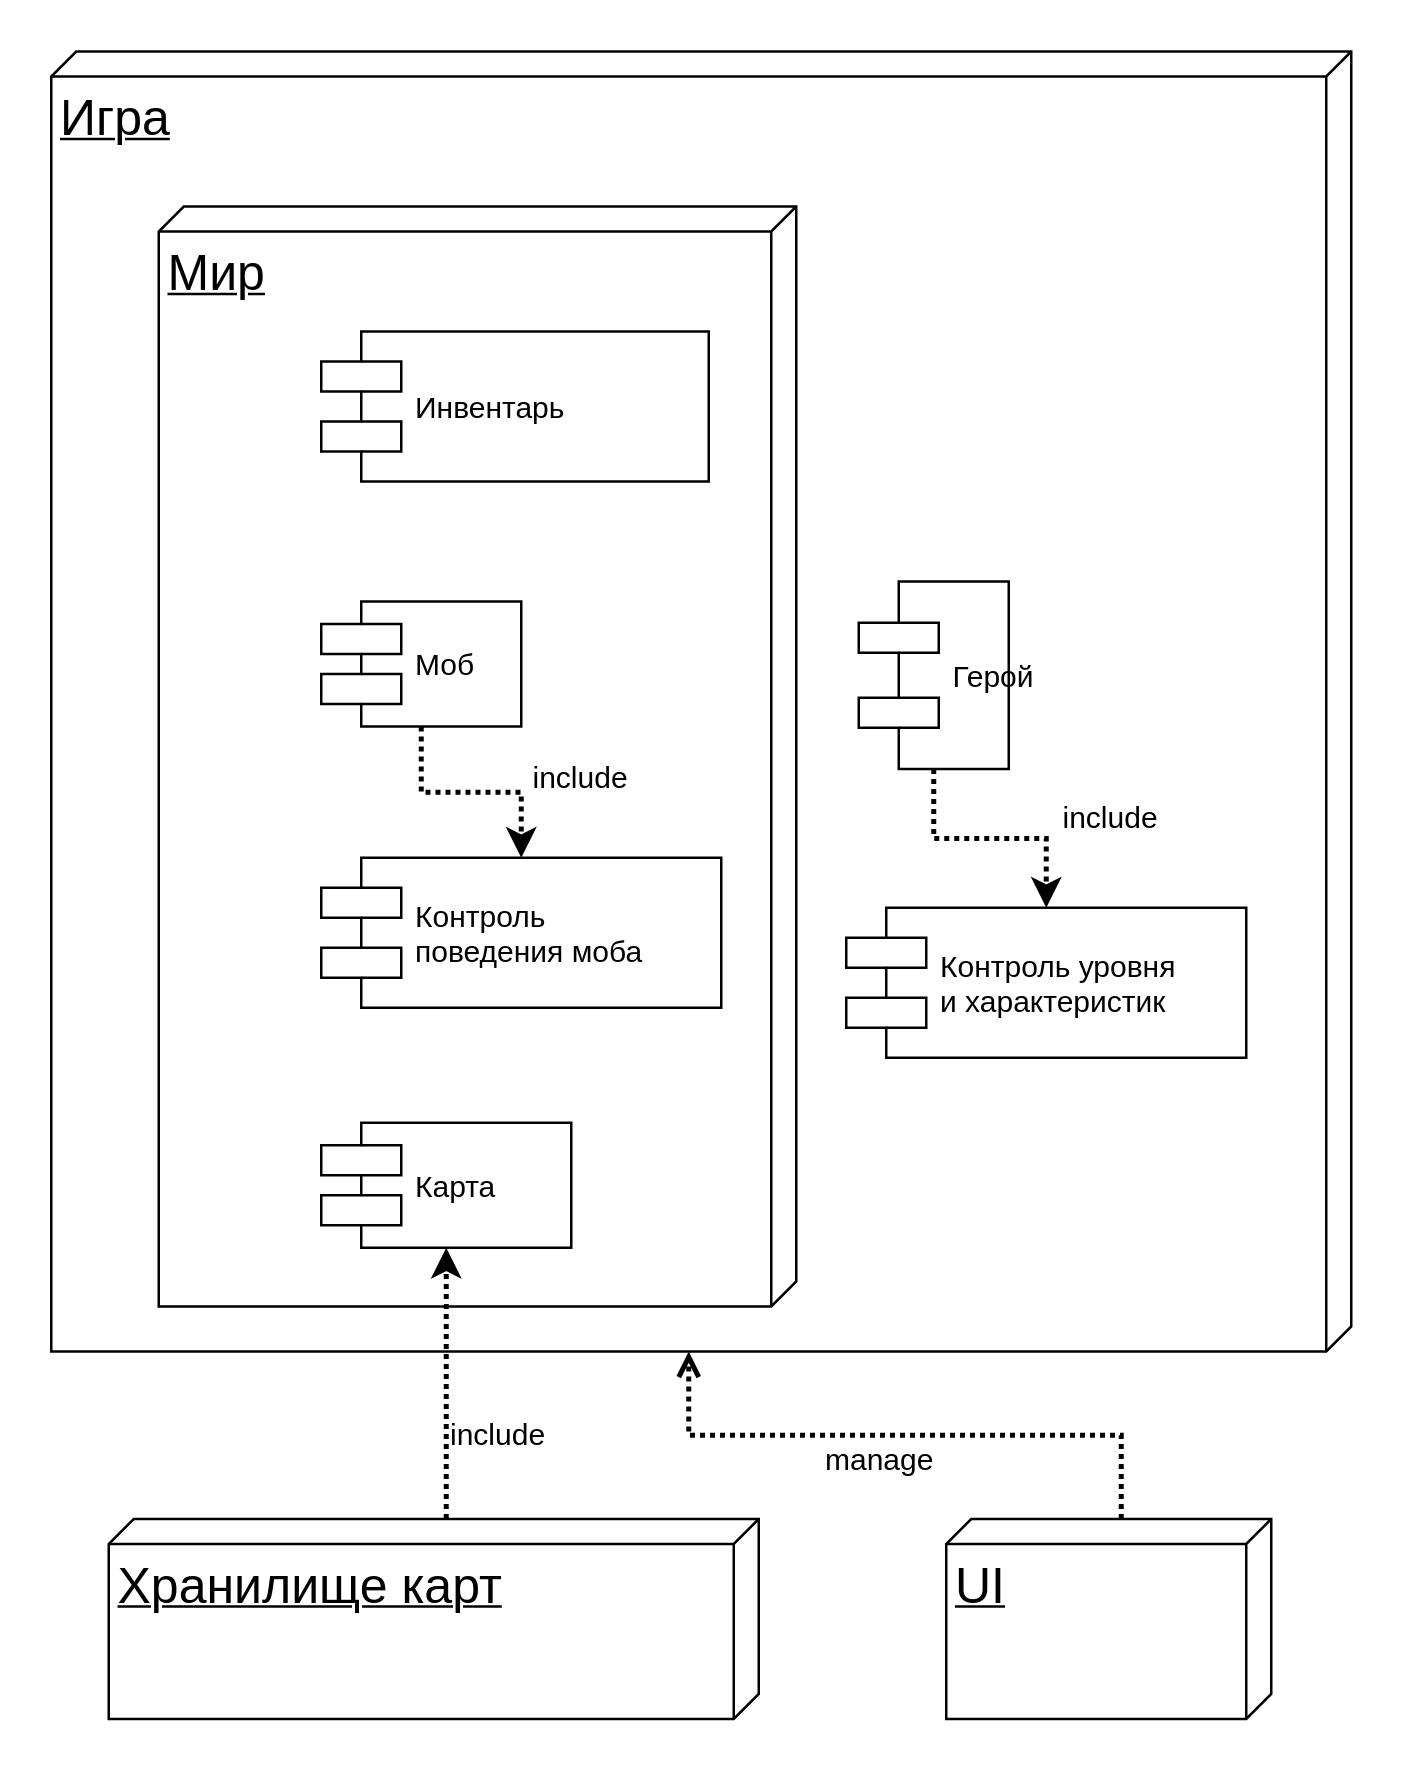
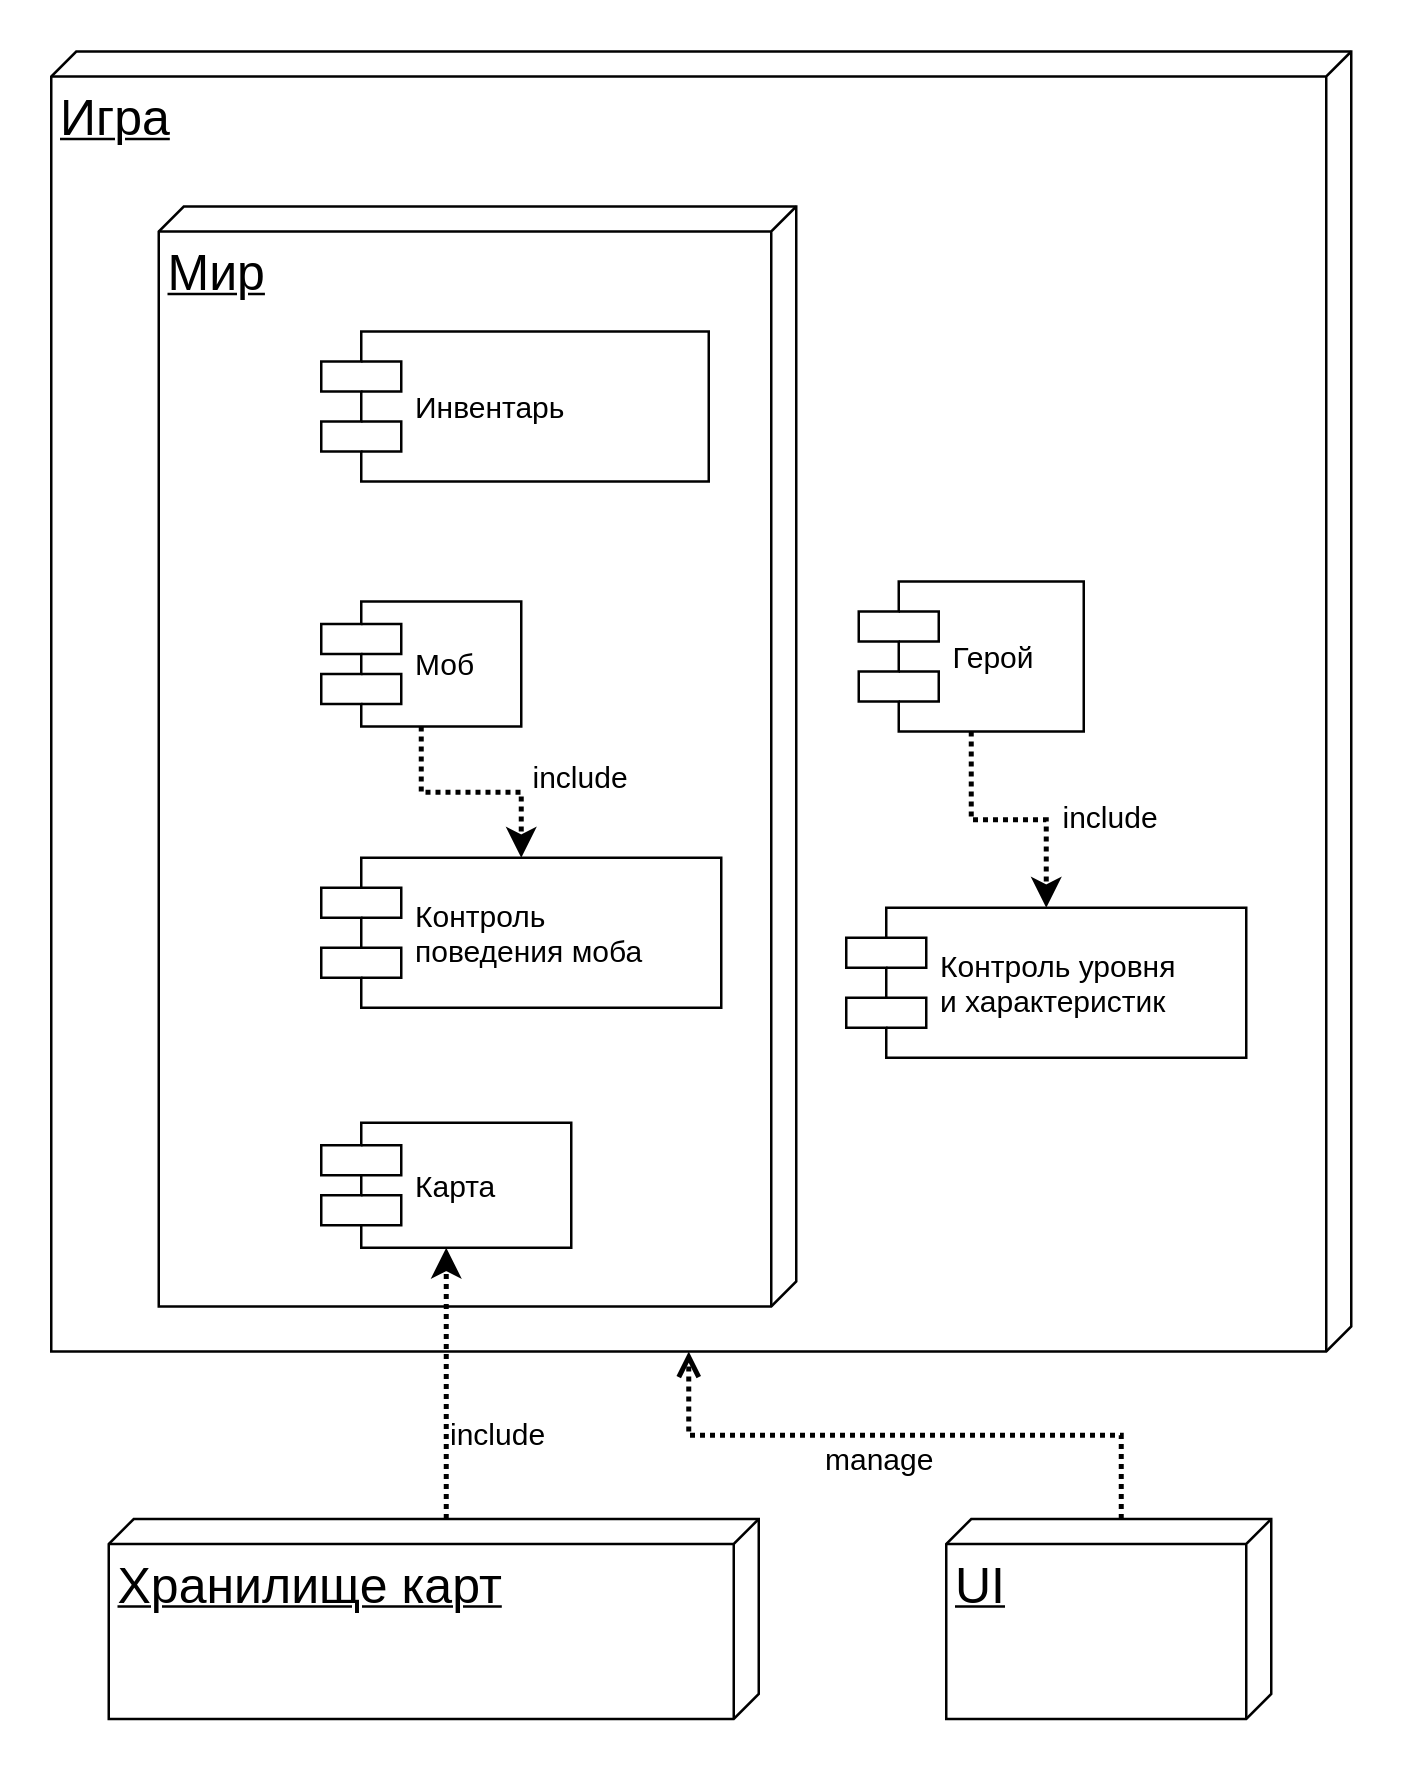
node "Герой": size 150x188 -> 225x150
